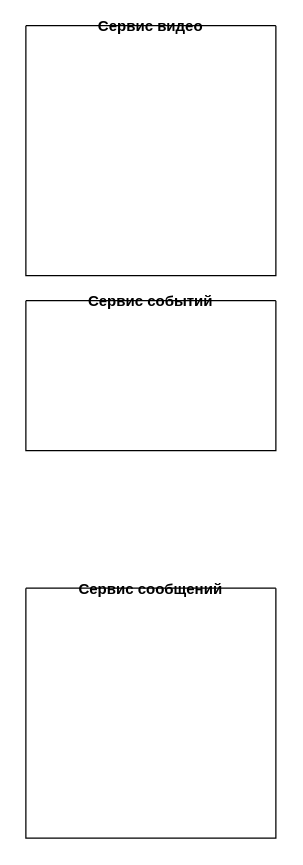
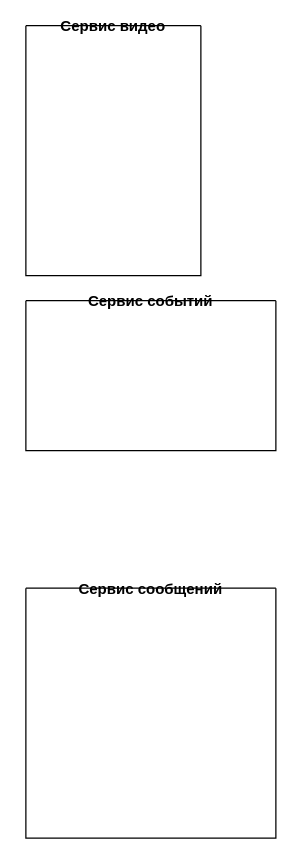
node "Сервис видео": size 250x250 -> 175x250
